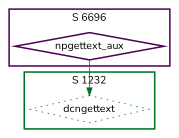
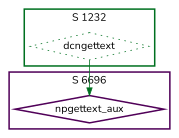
edge "npgettext_aux" -> "dcngettext": reversed
